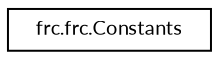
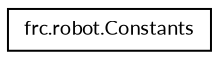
node "frc.frc.Constants": label "frc.frc.Constants" -> "frc.robot.Constants"
